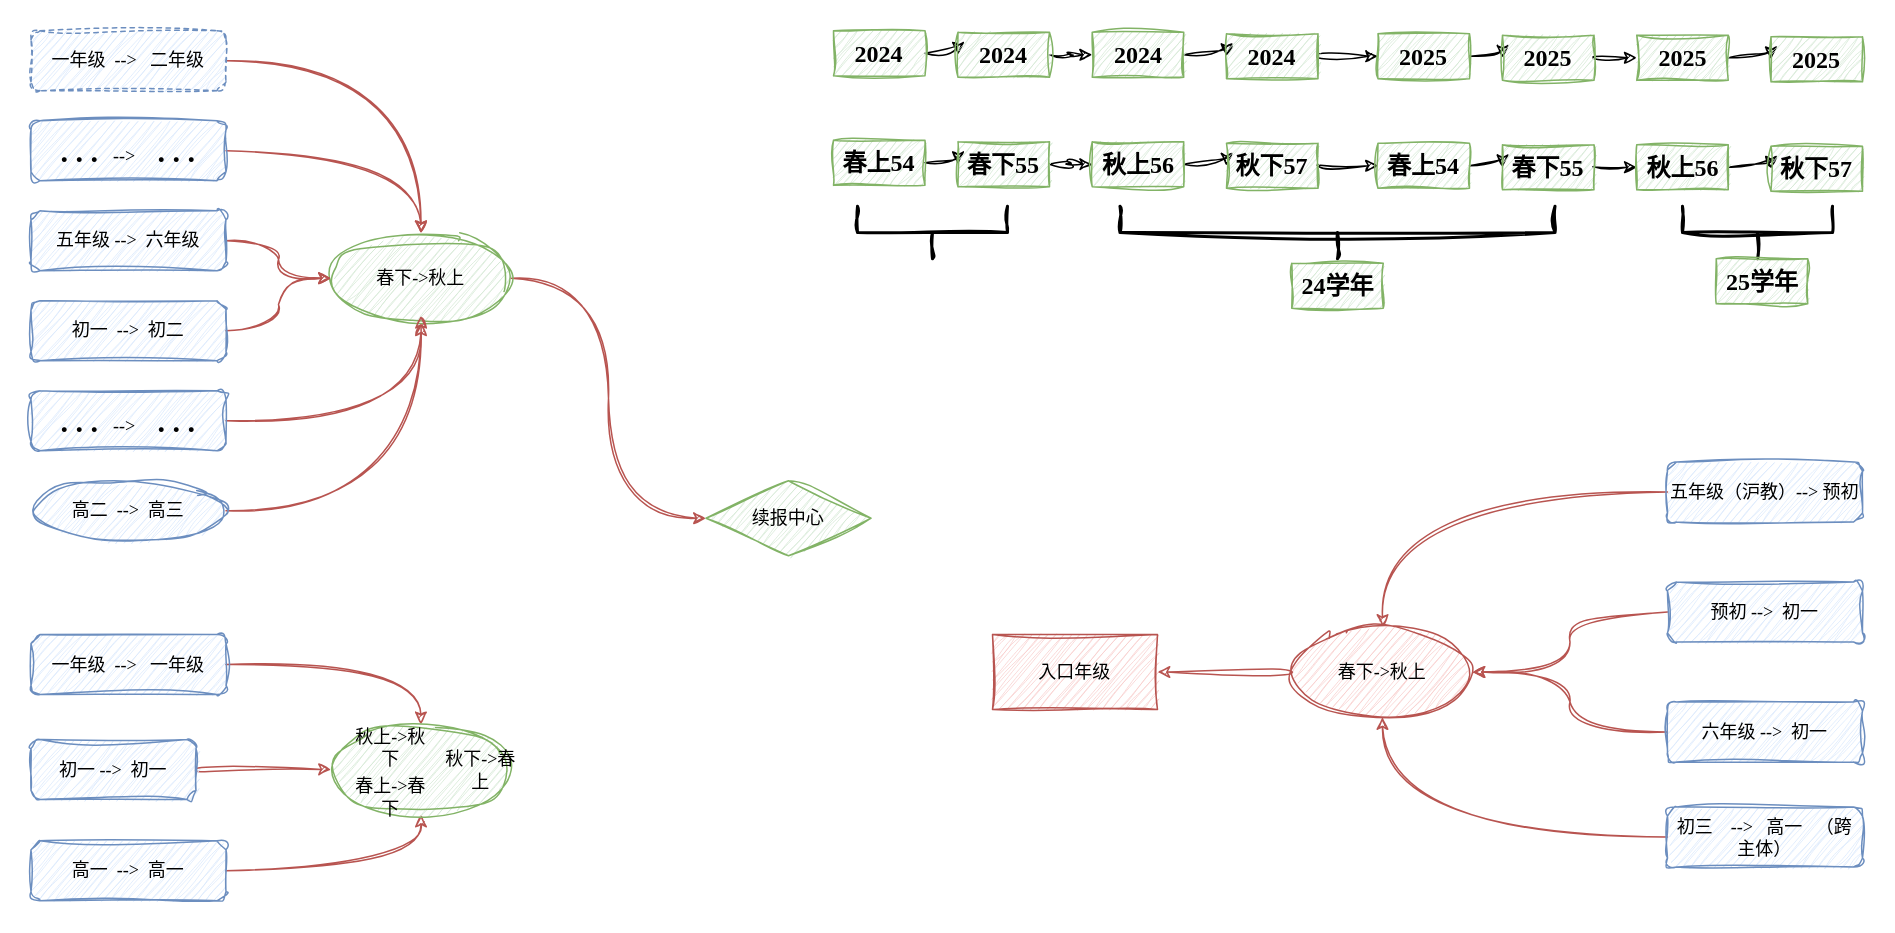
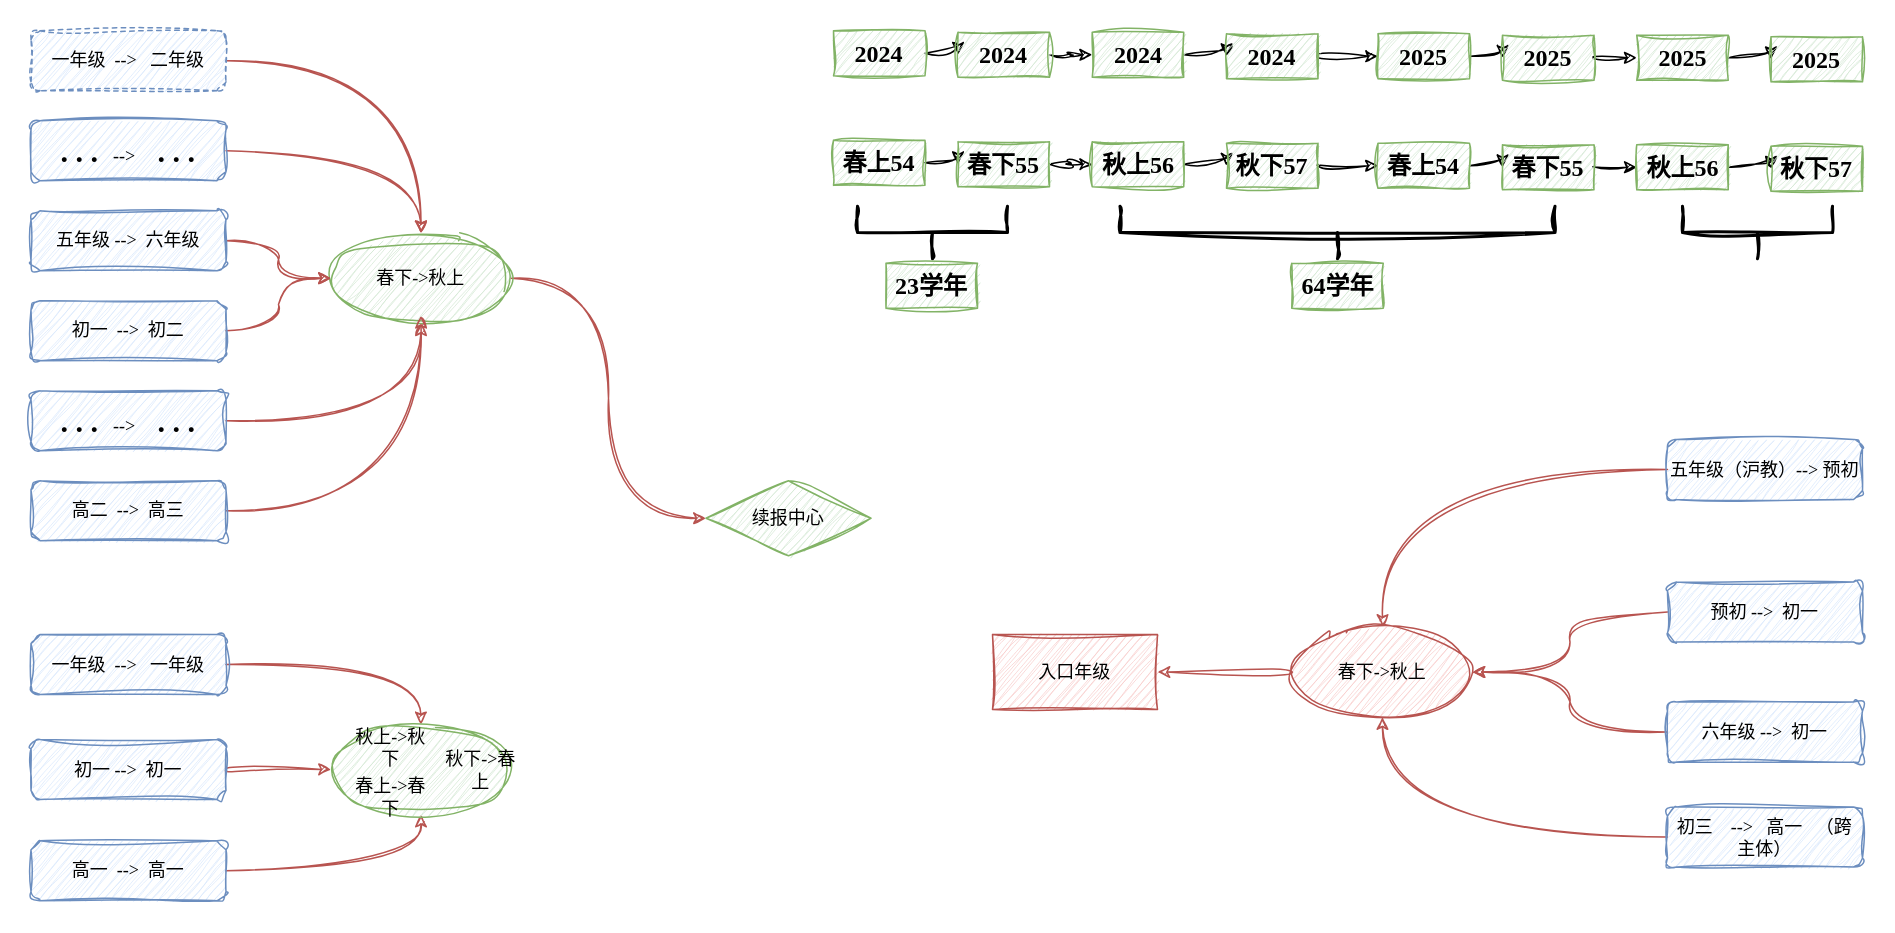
node "25学年": removed
node "23学年": added
node "24学年": label "24学年" -> "64学年"
node "五年级（沪教）--> 预初": moved (1765, 492) -> (1765, 470)
node "高二 --> 高三": shape ellipse -> rounded rectangle
node "初一 --> 初一": size 165x60 -> 195x60
